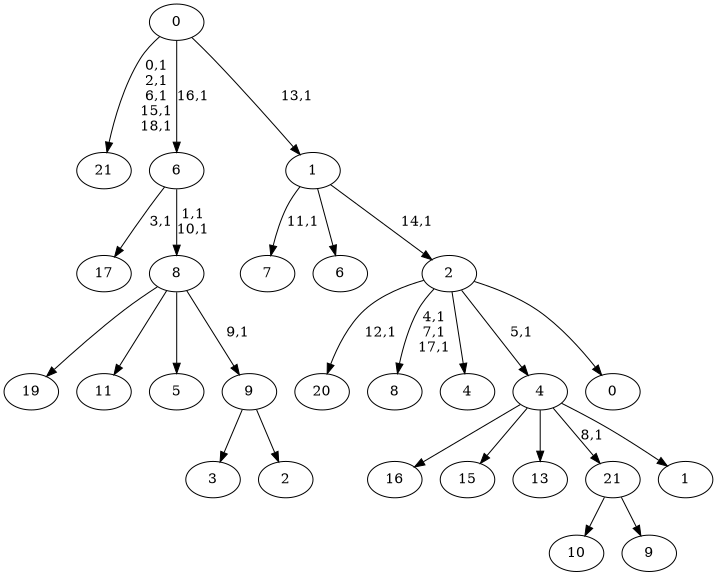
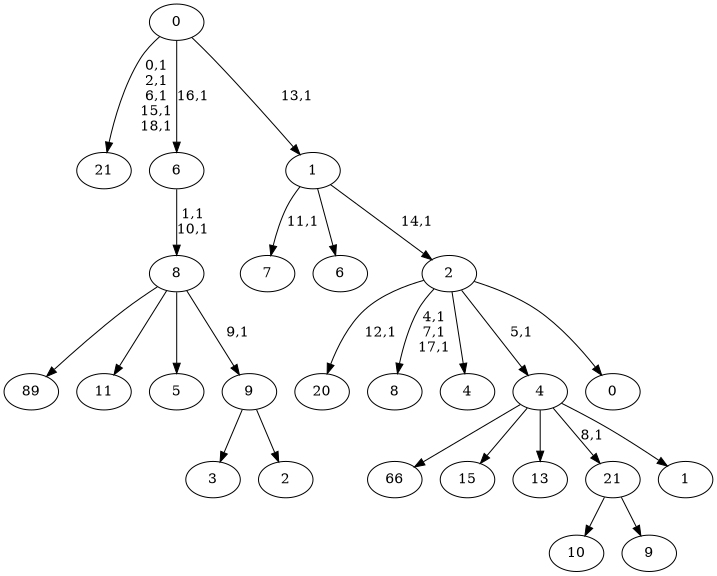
node "17": removed
node "19": label "19" -> "89"
node "16": label "16" -> "66"
